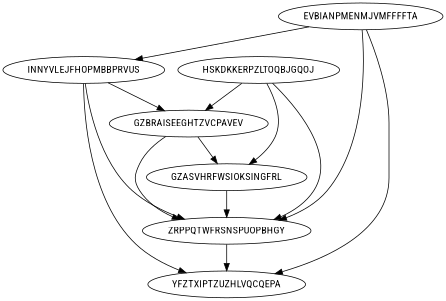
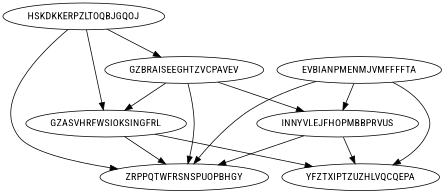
edge "INNYVLEJFHOPMBBPRVUS" -> "GZBRAISEEGHTZVCPAVEV": reversed
edge "ZRPPQTWFRSNSPUOPBHGY" -> "YFZTXIPTZUZHLVQCQEPA": now "GZASVHRFWSIOKSINGFRL" -> "YFZTXIPTZUZHLVQCQEPA"
